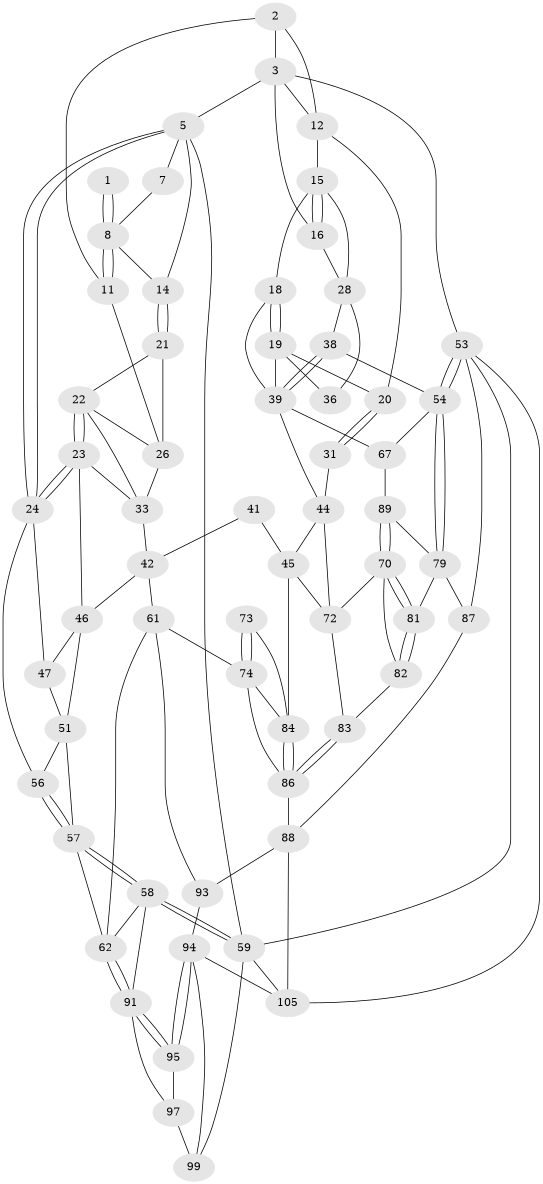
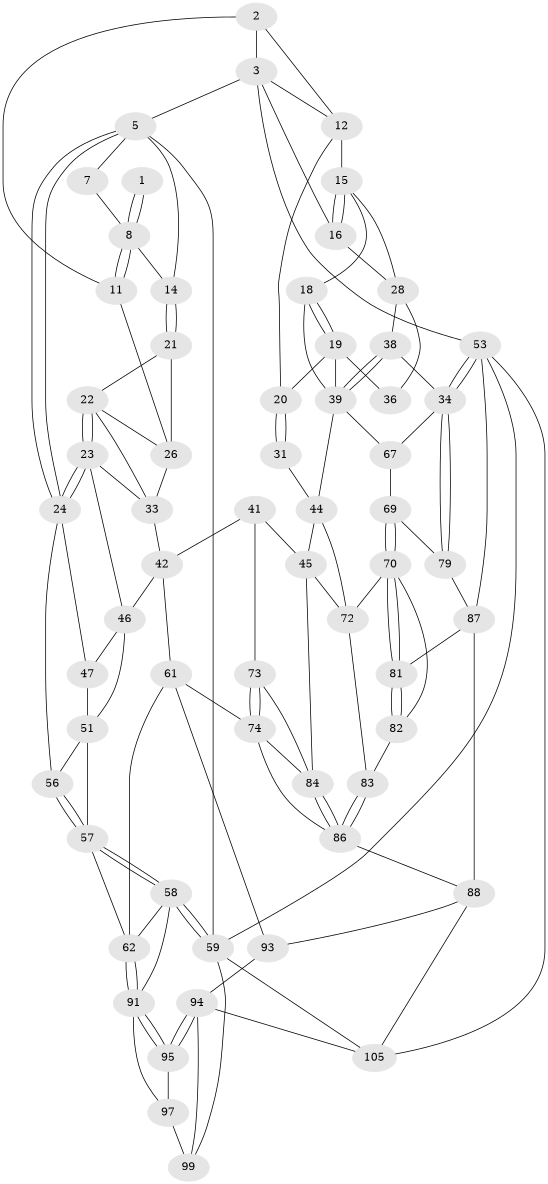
node "54": label "54" -> "34"
node "89": label "89" -> "69"
edge "41" -- "73": added
edge "79" -- "81": now "87" -- "81"
